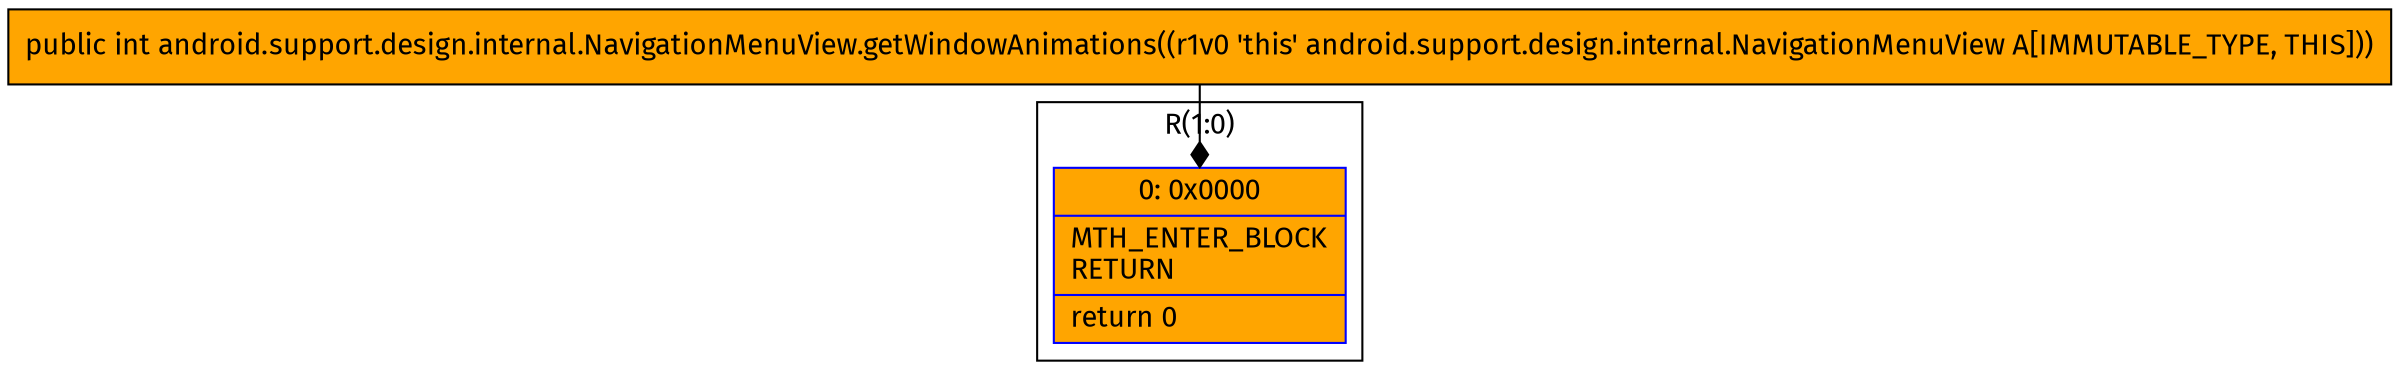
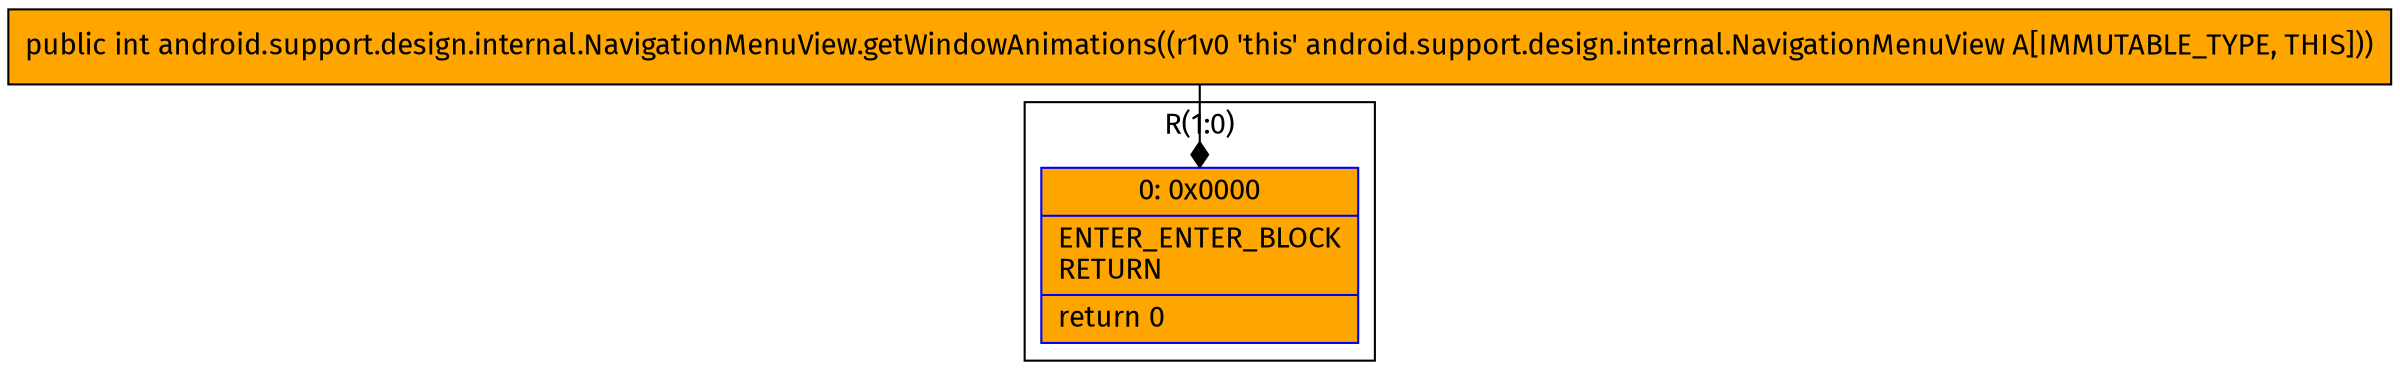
node "0: 0x0000": text "MTH_ENTER_BLOCK" -> "ENTER_ENTER_BLOCK"
